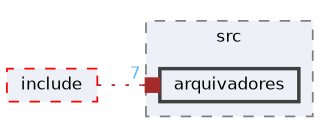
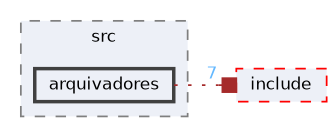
edge "include" -> "arquivadores": reversed
